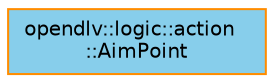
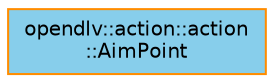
node "opendlv::logic::action ::AimPoint": label "opendlv::logic::action ::AimPoint" -> "opendlv::action::action ::AimPoint"
